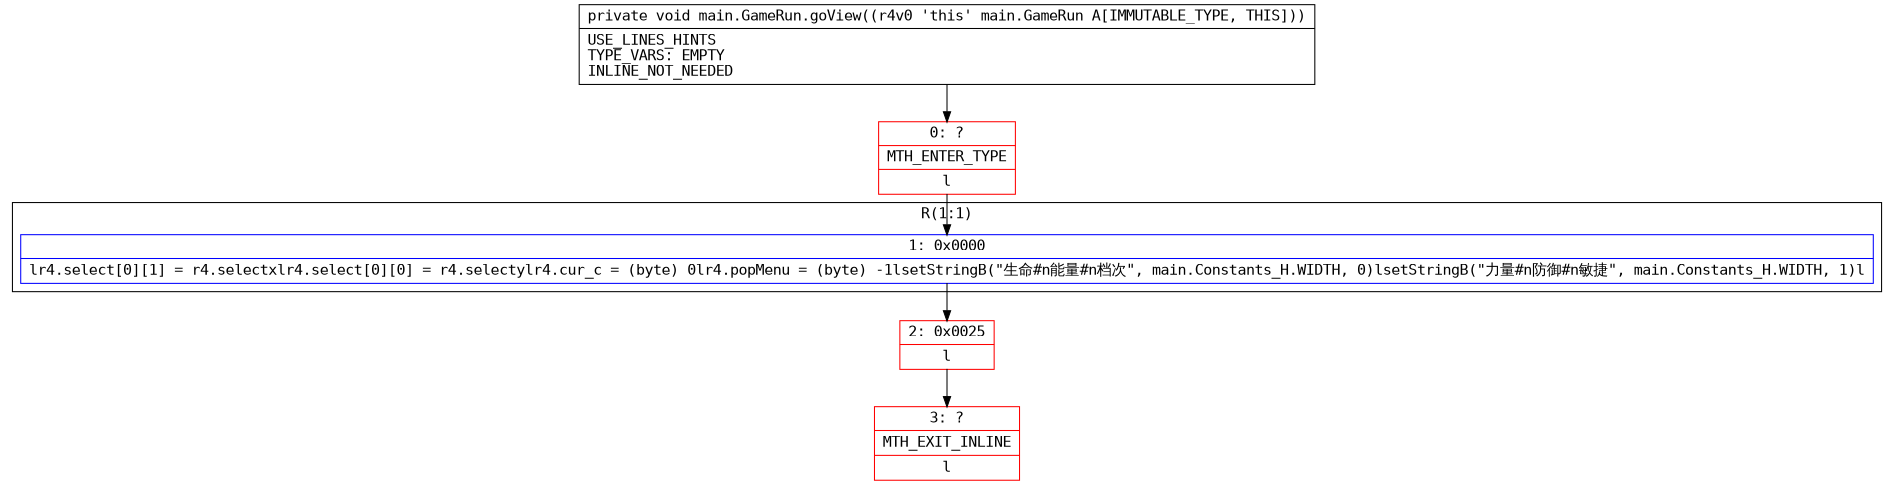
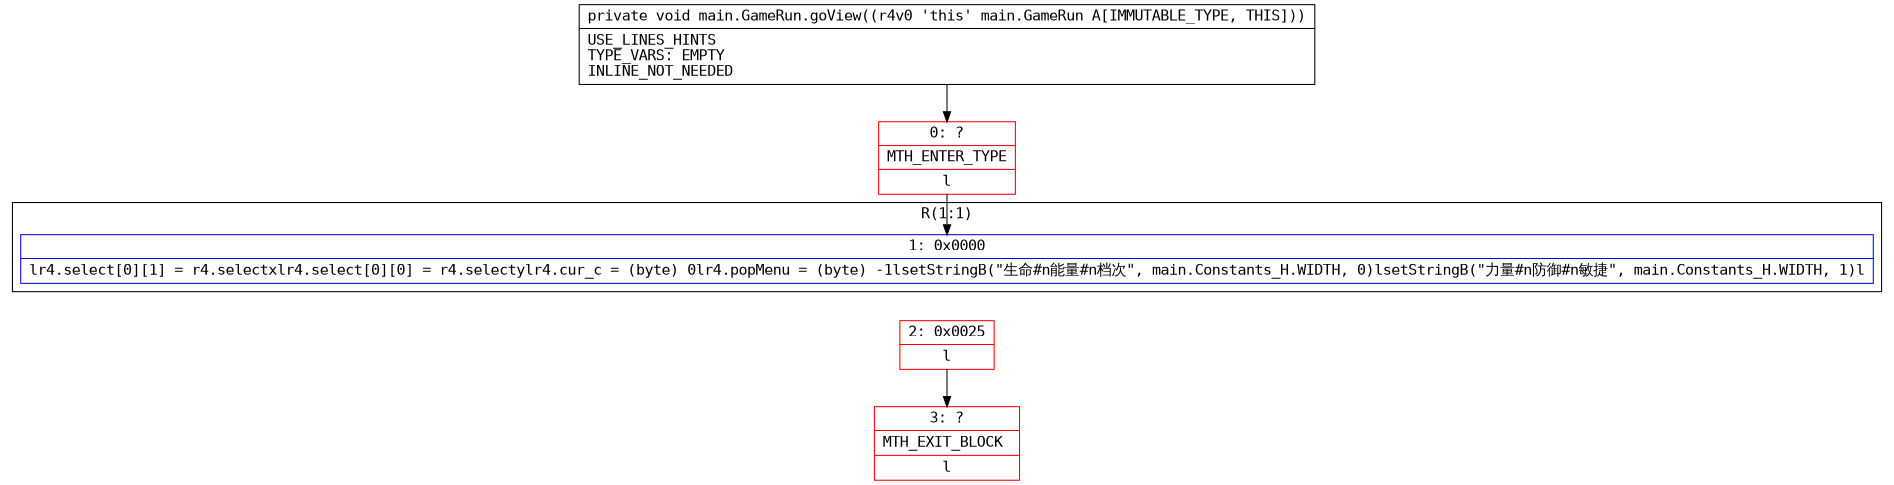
edge "1: 0x0000" -> "2: 0x0025": removed
node "3: ?": text "MTH_EXIT_INLINE" -> "MTH_EXIT_BLOCK"
